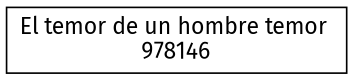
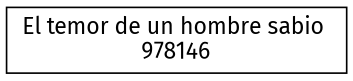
node "El temor de un hombre temor 978146": label "El temor de un hombre temor 978146" -> "El temor de un hombre sabio 978146"
